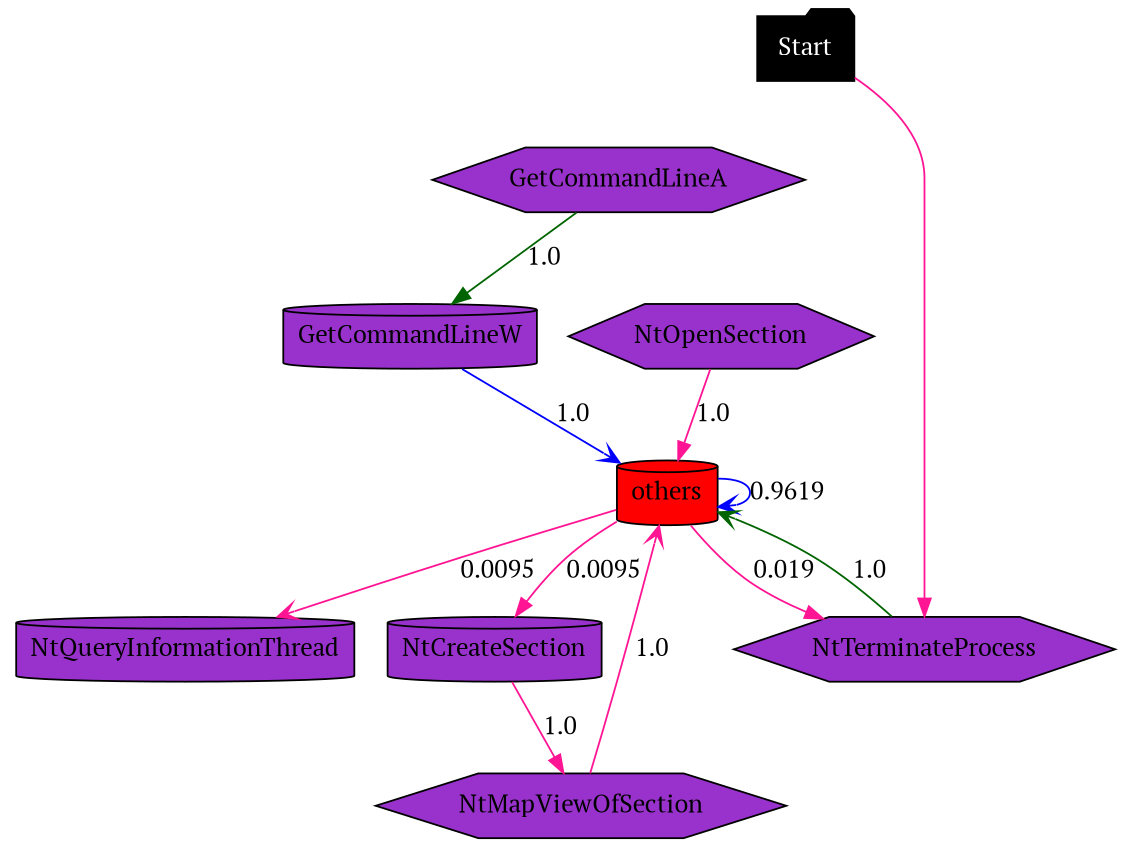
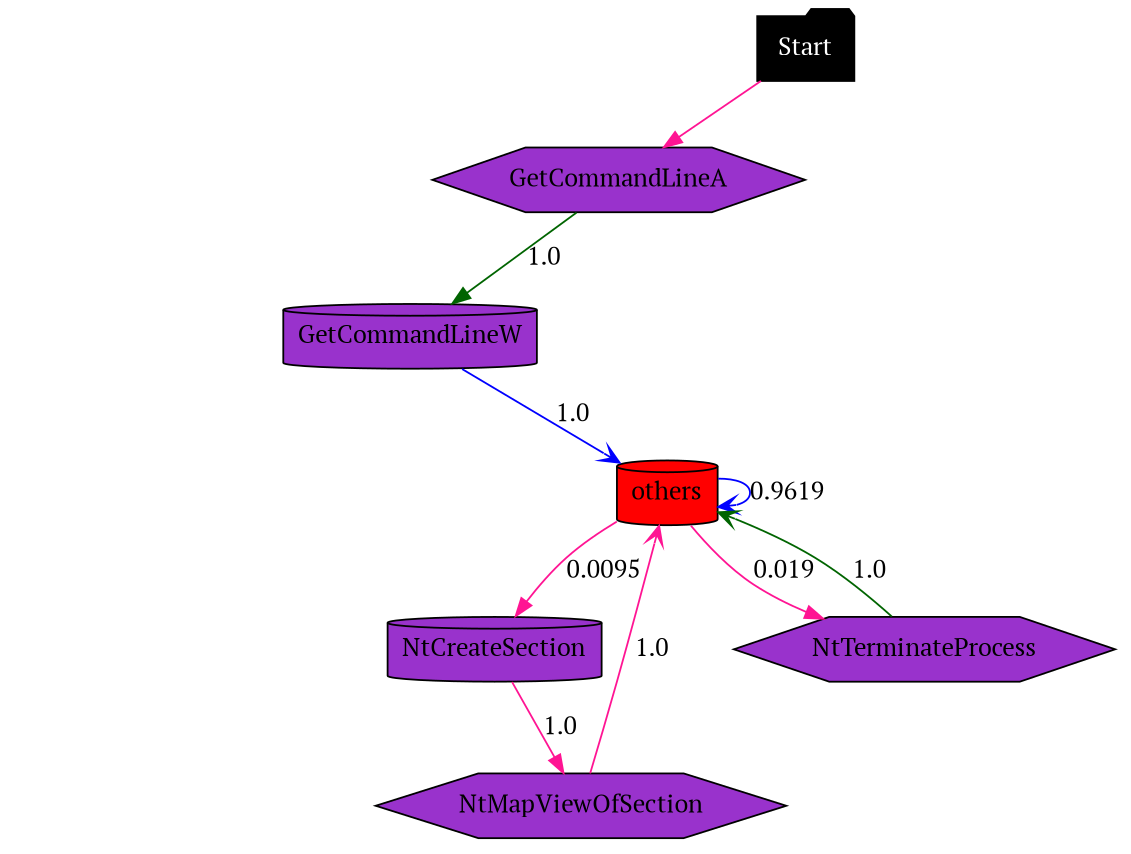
edge "Start" -> "NtTerminateProcess": now "Start" -> "GetCommandLineA"
node "NtOpenSection": removed
node "NtQueryInformationThread": removed
